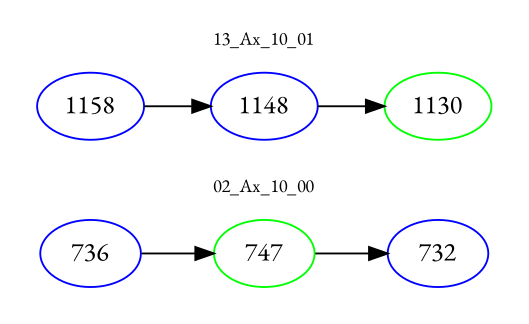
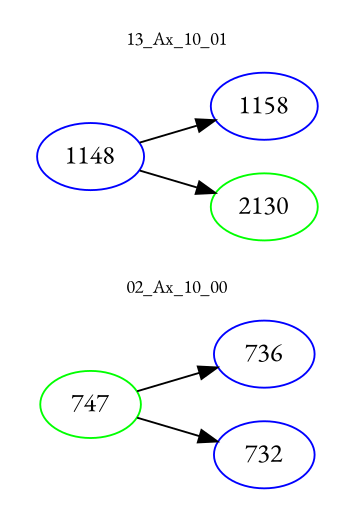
edge "1158" -> "1148": reversed
node "1130": label "1130" -> "2130"
edge "736" -> "747": reversed
